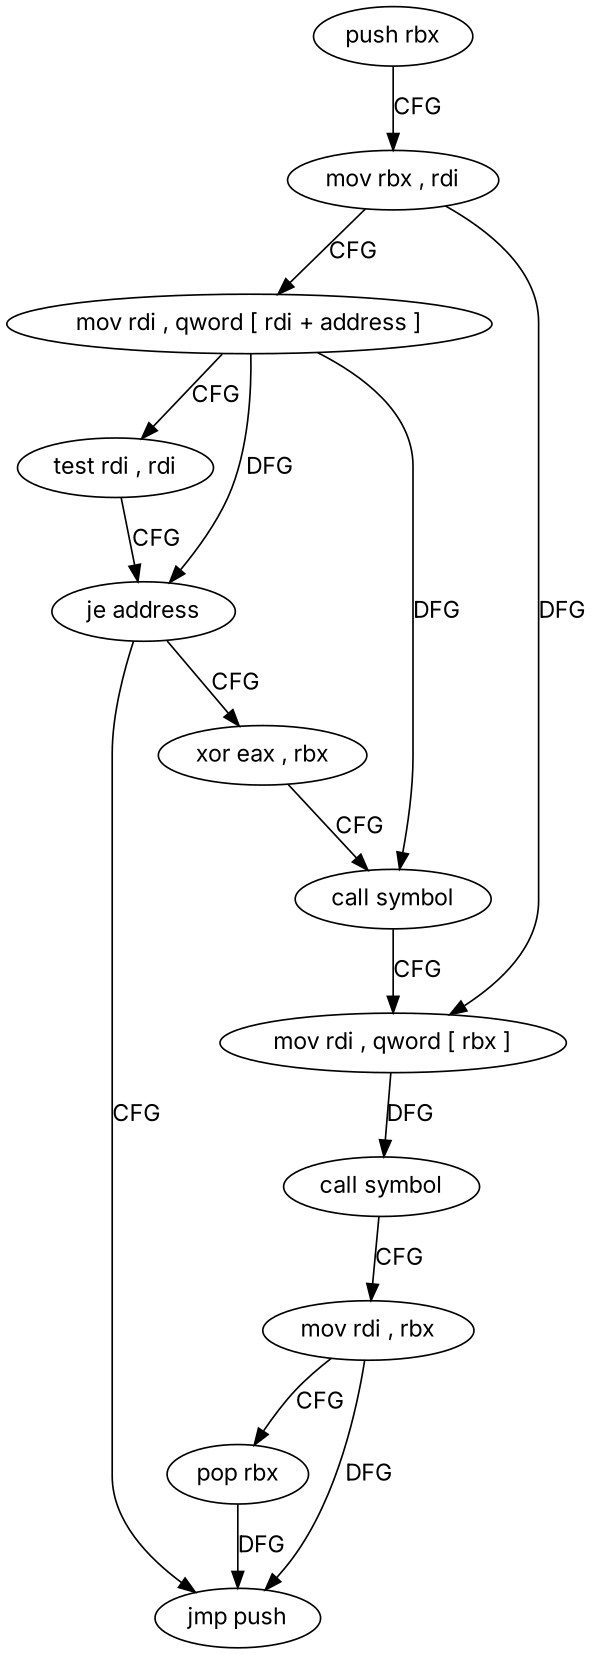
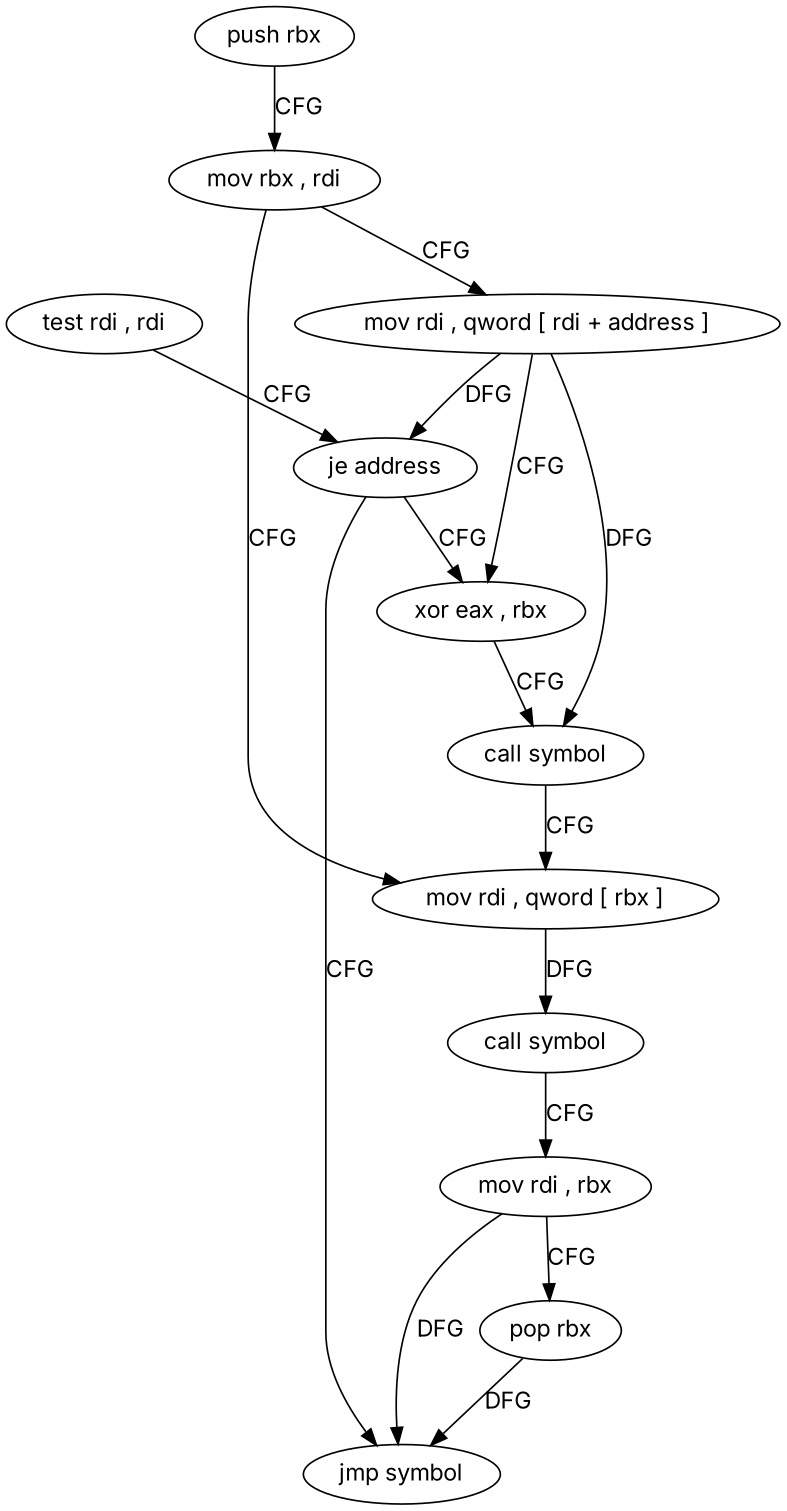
edge "mov rdi , qword [ rdi + address ]" -> "test rdi , rdi": now "mov rdi , qword [ rdi + address ]" -> "xor eax , rbx"
edge "mov rbx , rdi" -> "mov rdi , qword [ rbx ]": label "DFG" -> "CFG"
node "jmp push": label "jmp push" -> "jmp symbol"
